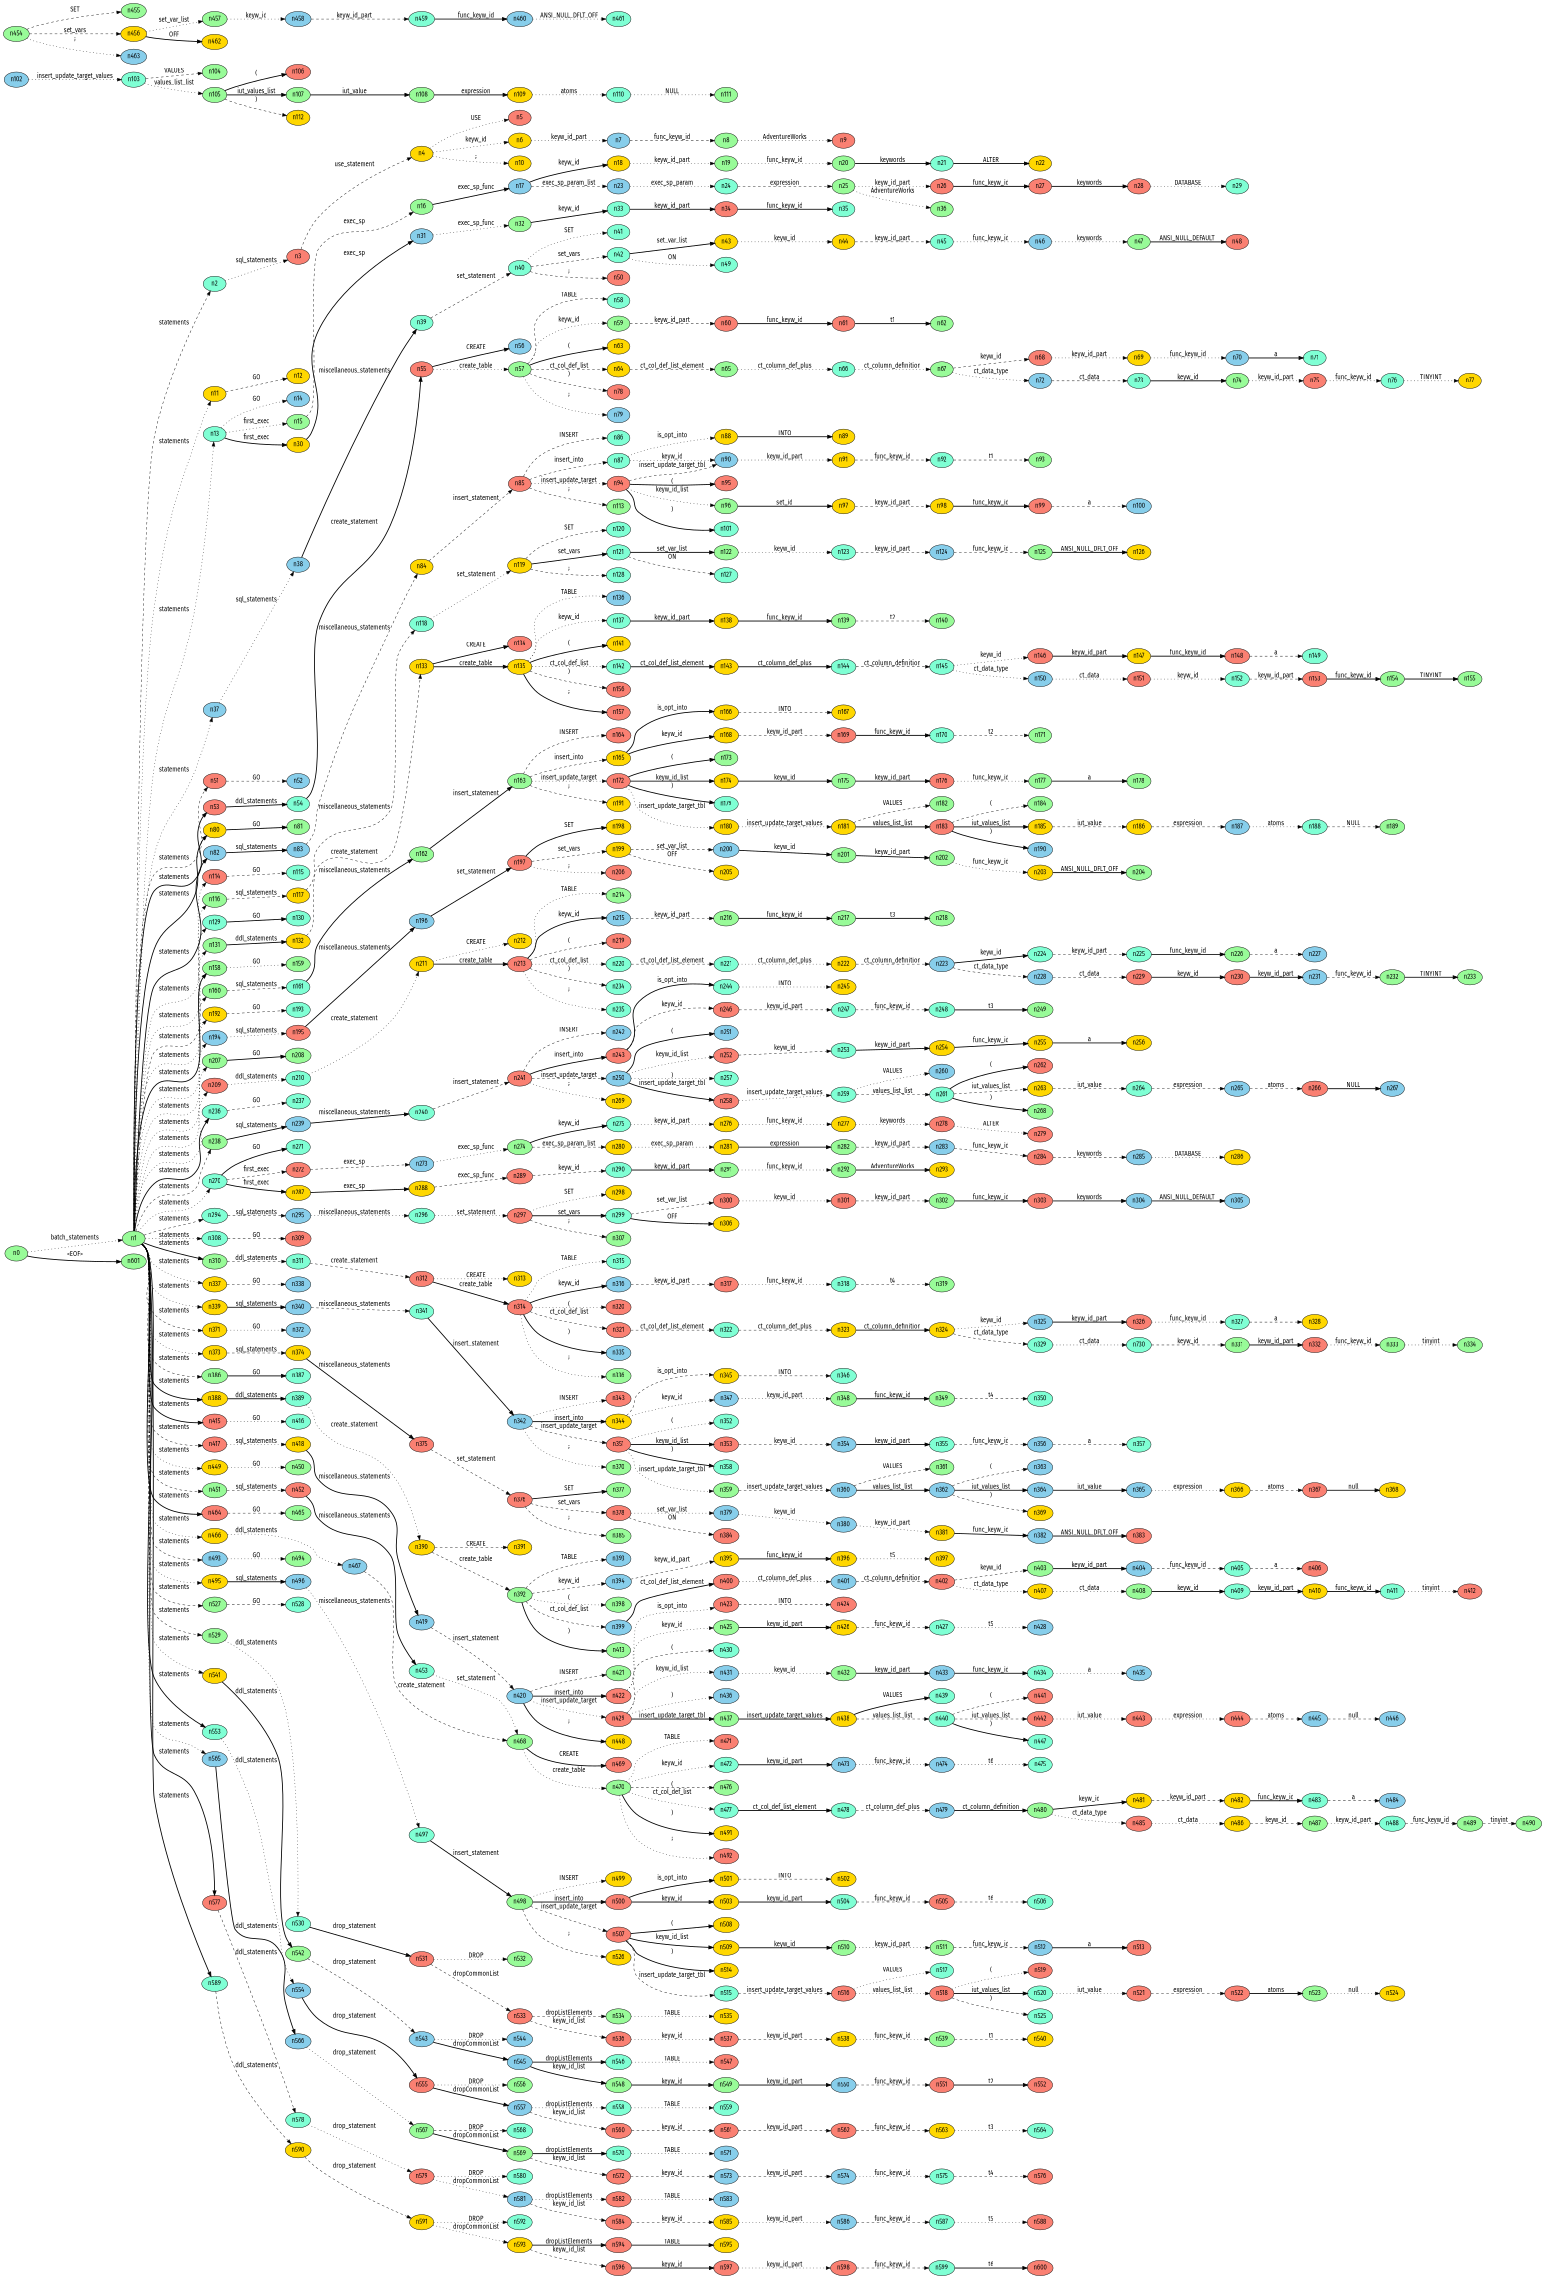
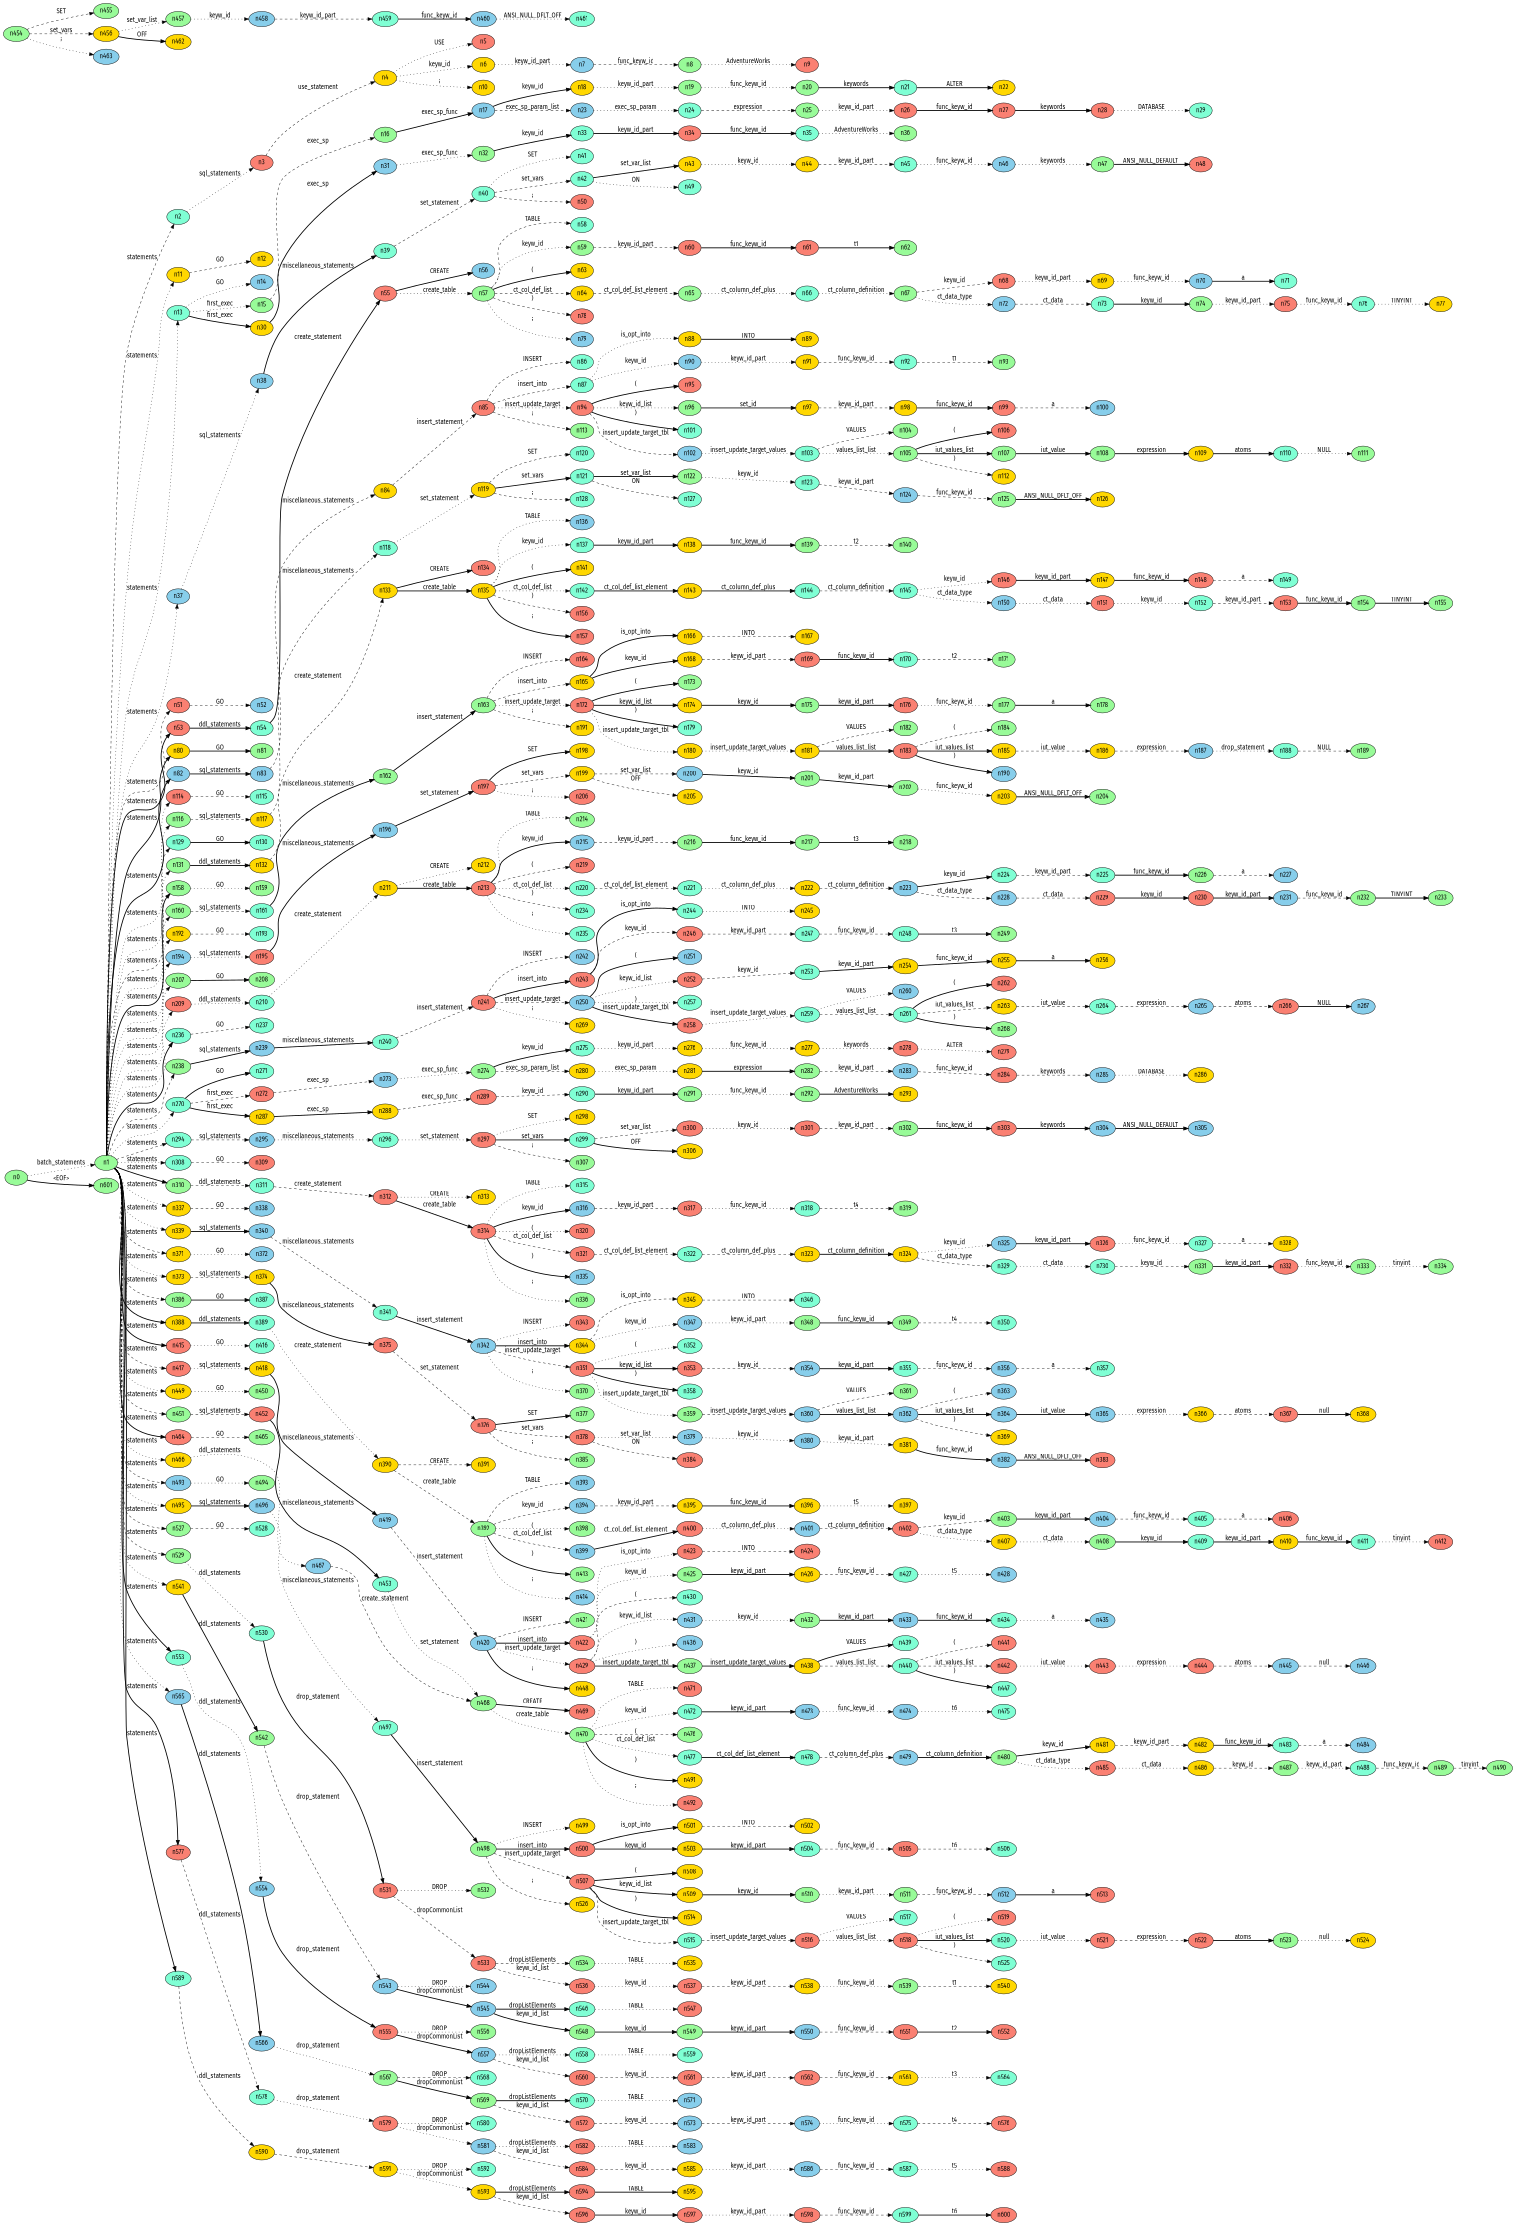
edge "n109" -> "n110": style dotted -> bold
edge "n25" -> "n36": now "n35" -> "n36"
edge "n94" -> "n90": now "n94" -> "n102"
edge "n187" -> "n188": label "atoms" -> "drop_statement"
node "n414": added
